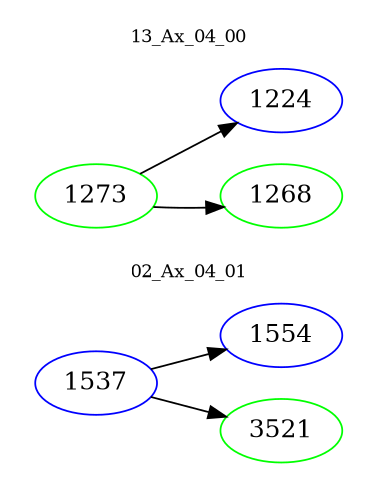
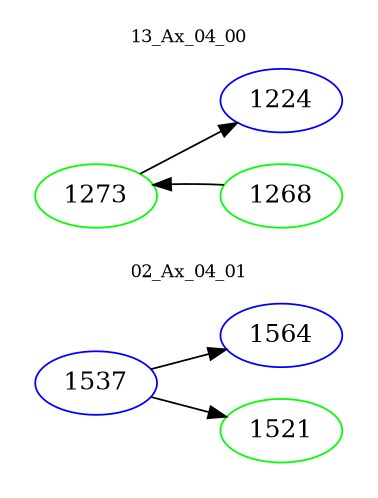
edge "1273" -> "1268": reversed
node "1554": label "1554" -> "1564"
node "3521": label "3521" -> "1521"
